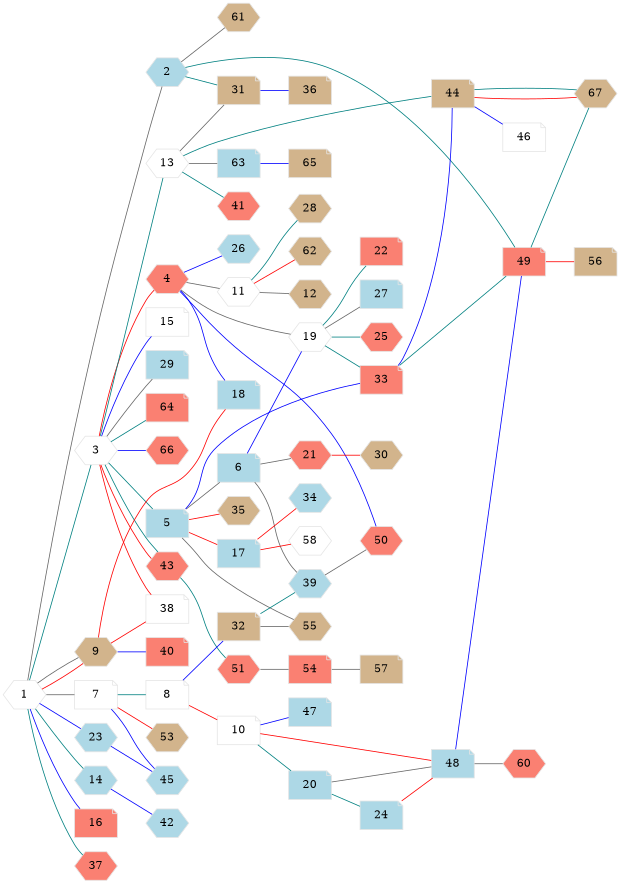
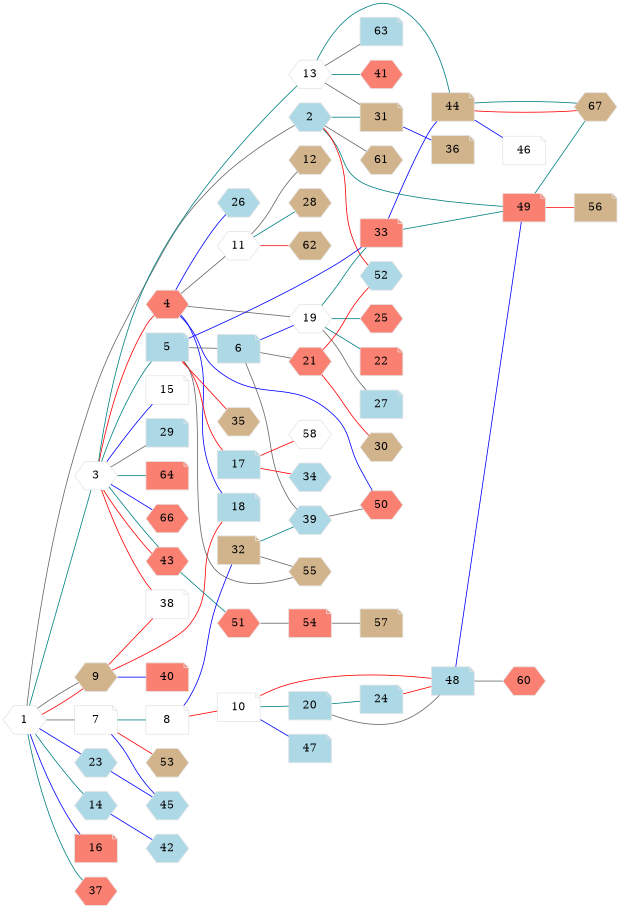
node "65": removed
node "52": added
